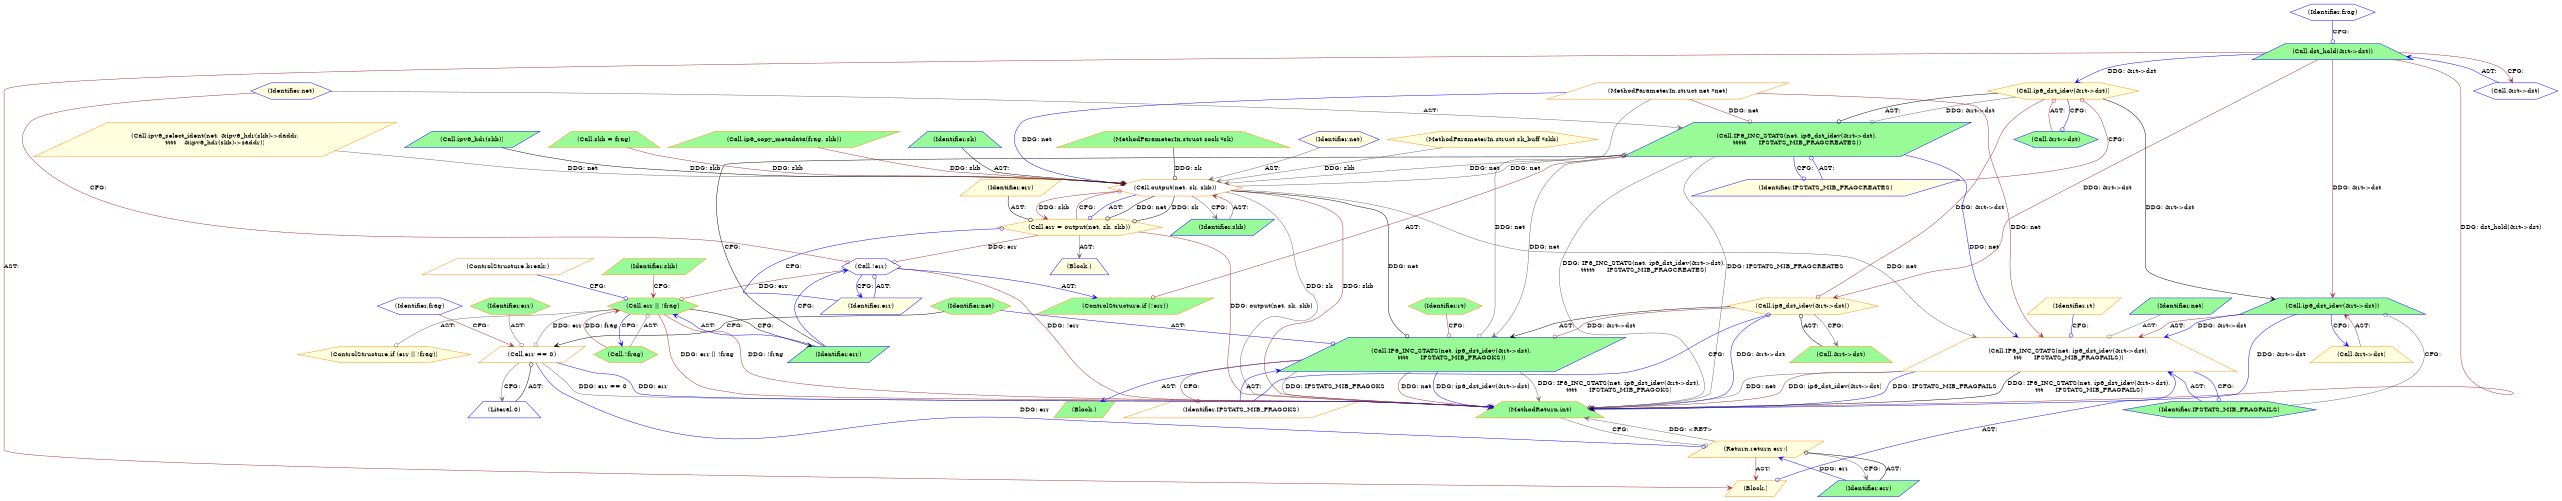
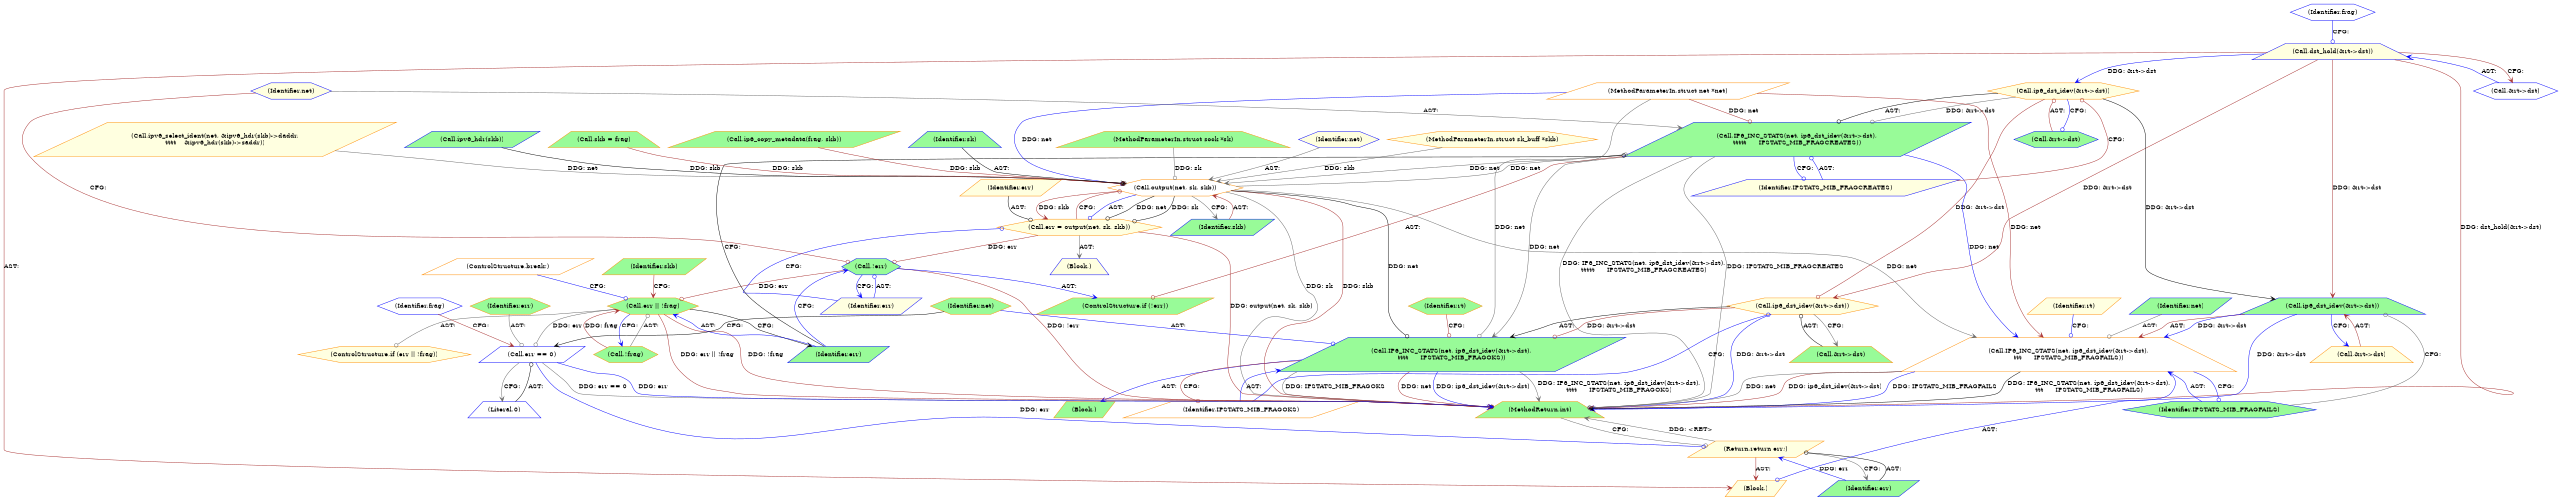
node "(Call,dst_hold(&rt->dst))": fillcolor palegreen -> lightyellow
edge "(MethodParameterIn,struct sock *sk)" -> "(Call,output(net, sk, skb))": color black -> gray40
node "(Call,!err)": fillcolor white -> palegreen
node "(Call,err == 0)": color darkorange -> blue
